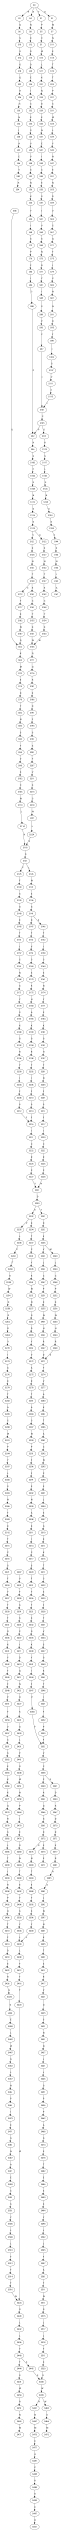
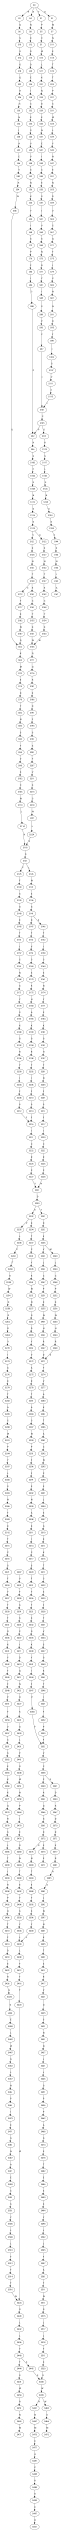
edge "S54" -> "S58": added, label "W"
